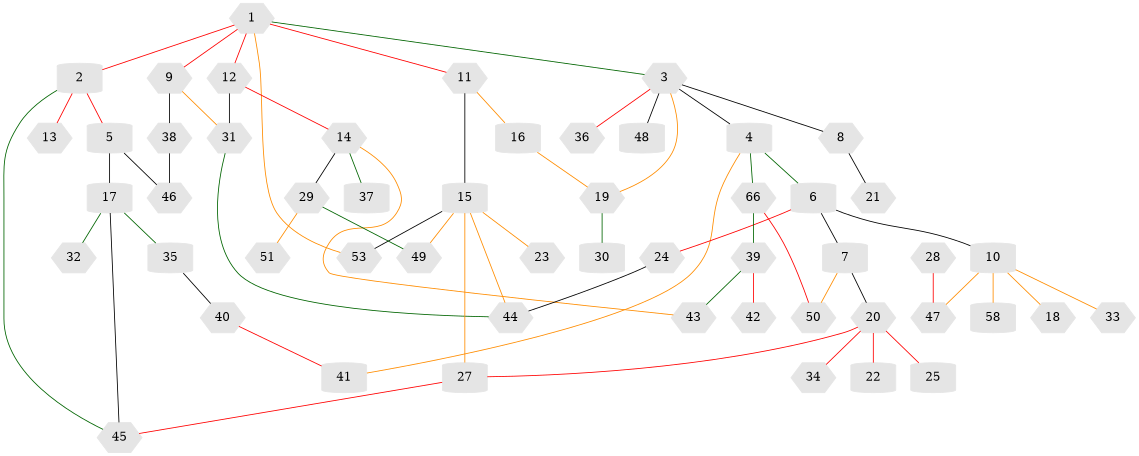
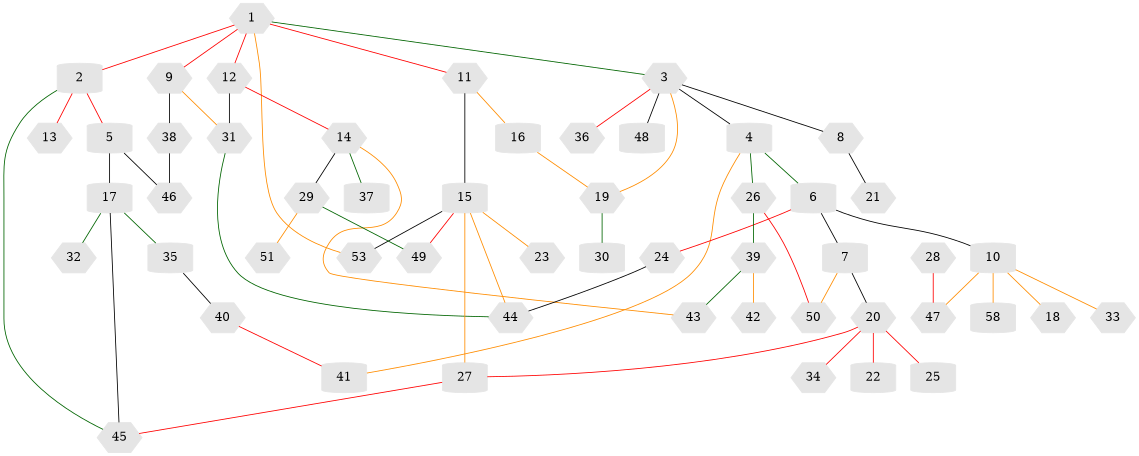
node "66": label "66" -> "26"
edge "15" -- "49": color darkorange -> red
edge "39" -- "42": color red -> darkorange
